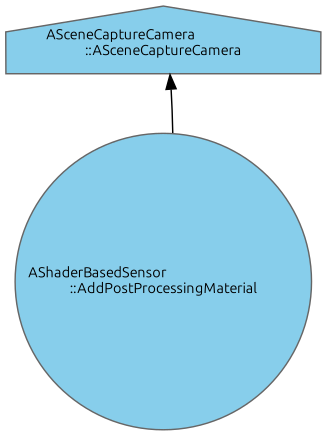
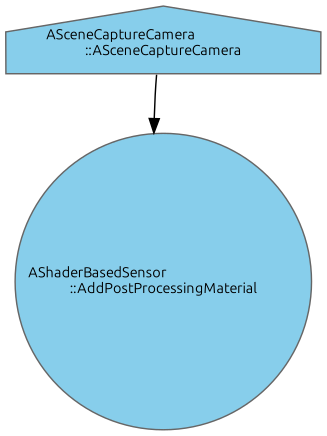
edge "AShaderBasedSensor ::AddPostProcessingMaterial" -> "ASceneCaptureCamera ::ASceneCaptureCamera": reversed
